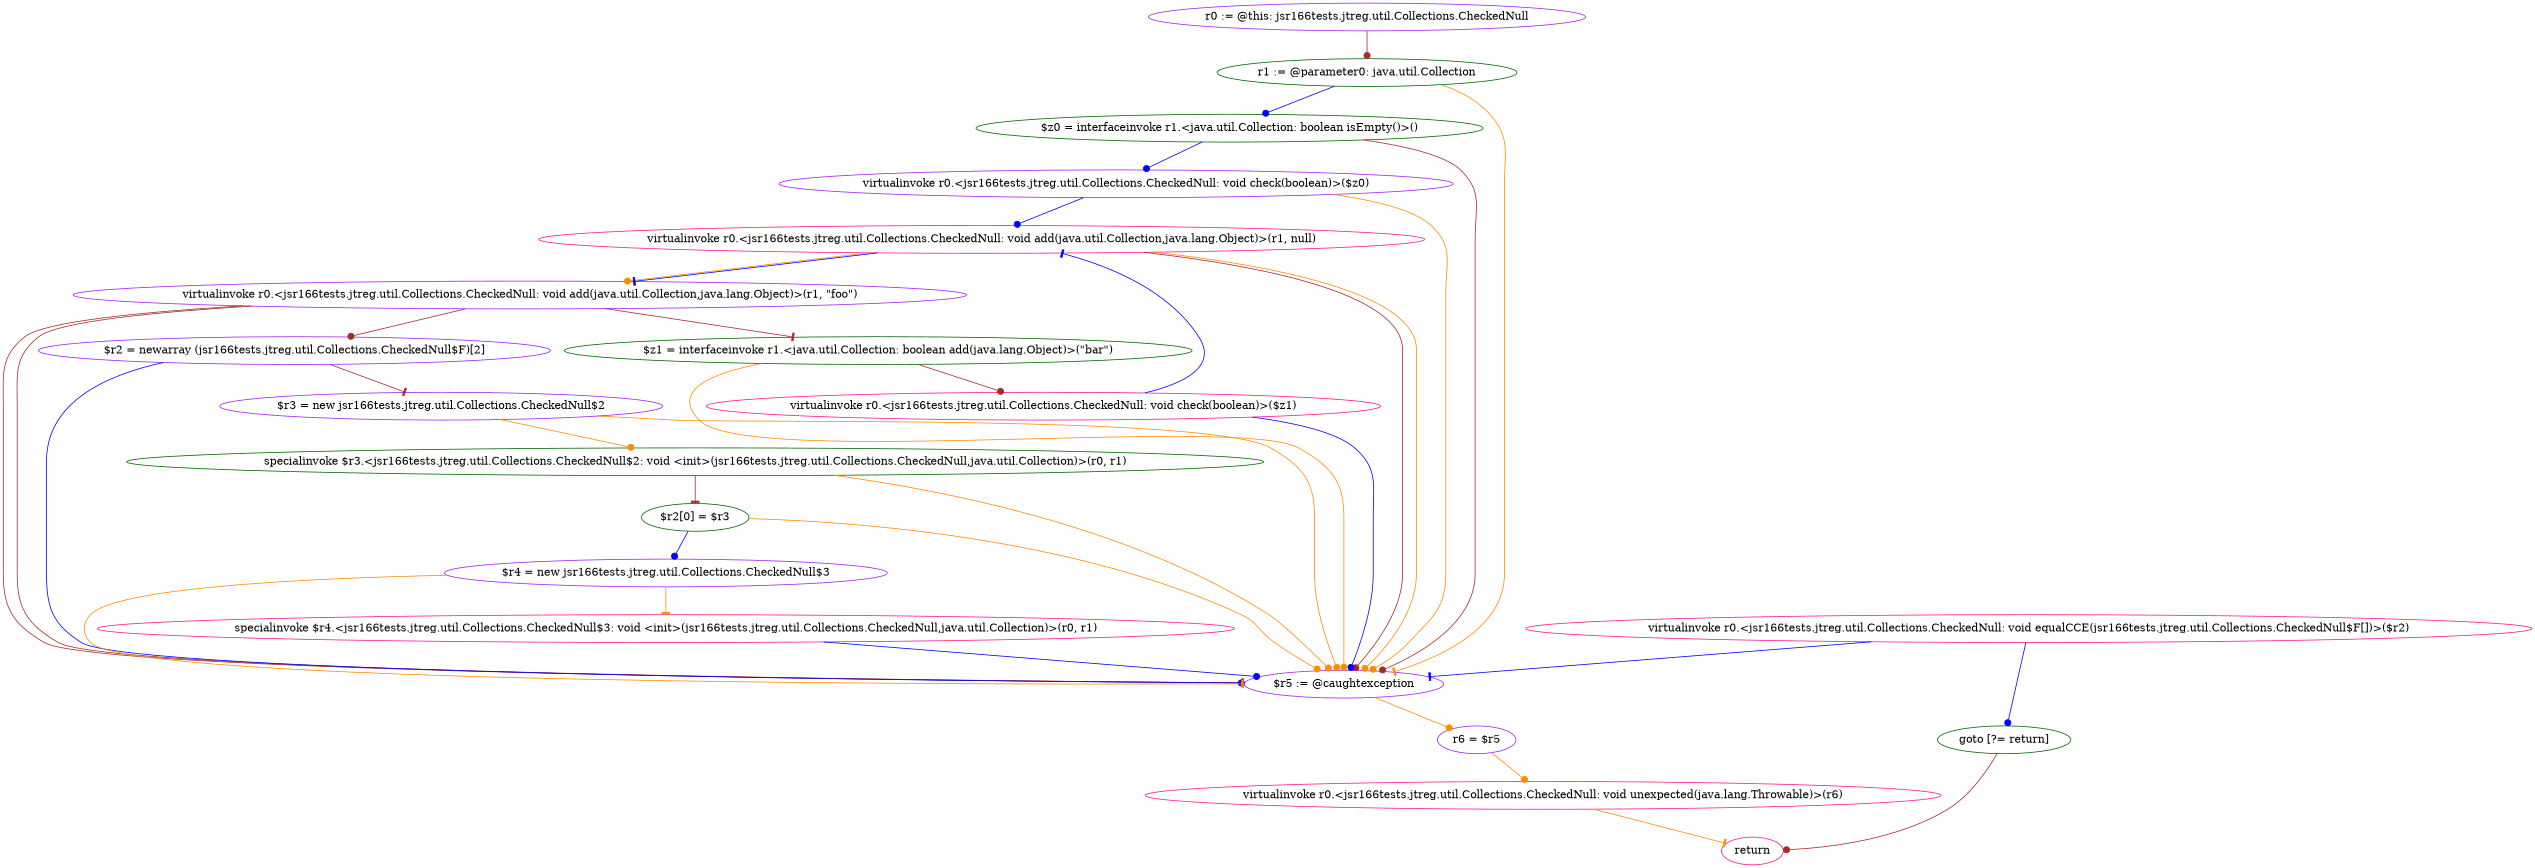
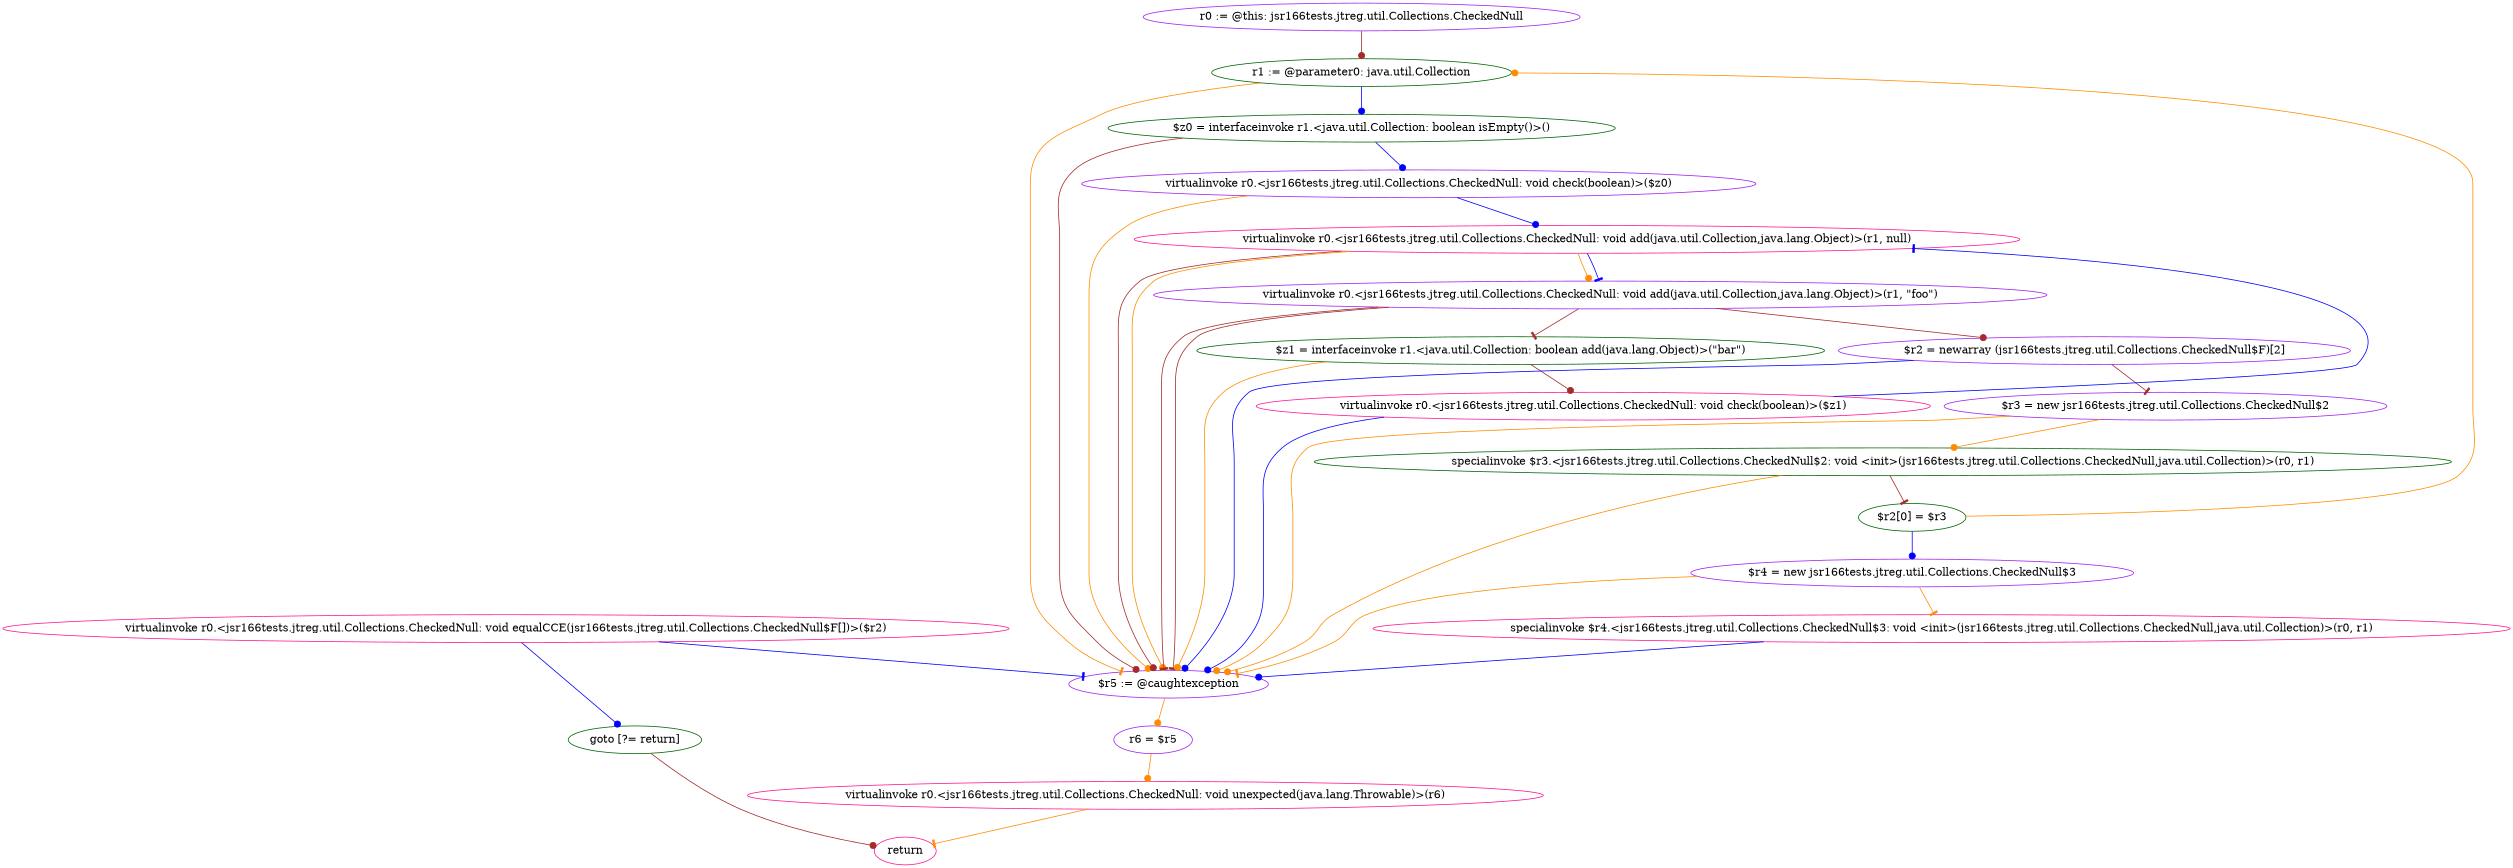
edge "$r2[0] = $r3" -> "$r5 := @caughtexception": now "$r2[0] = $r3" -> "r1 := @parameter0: java.util.Collection"
